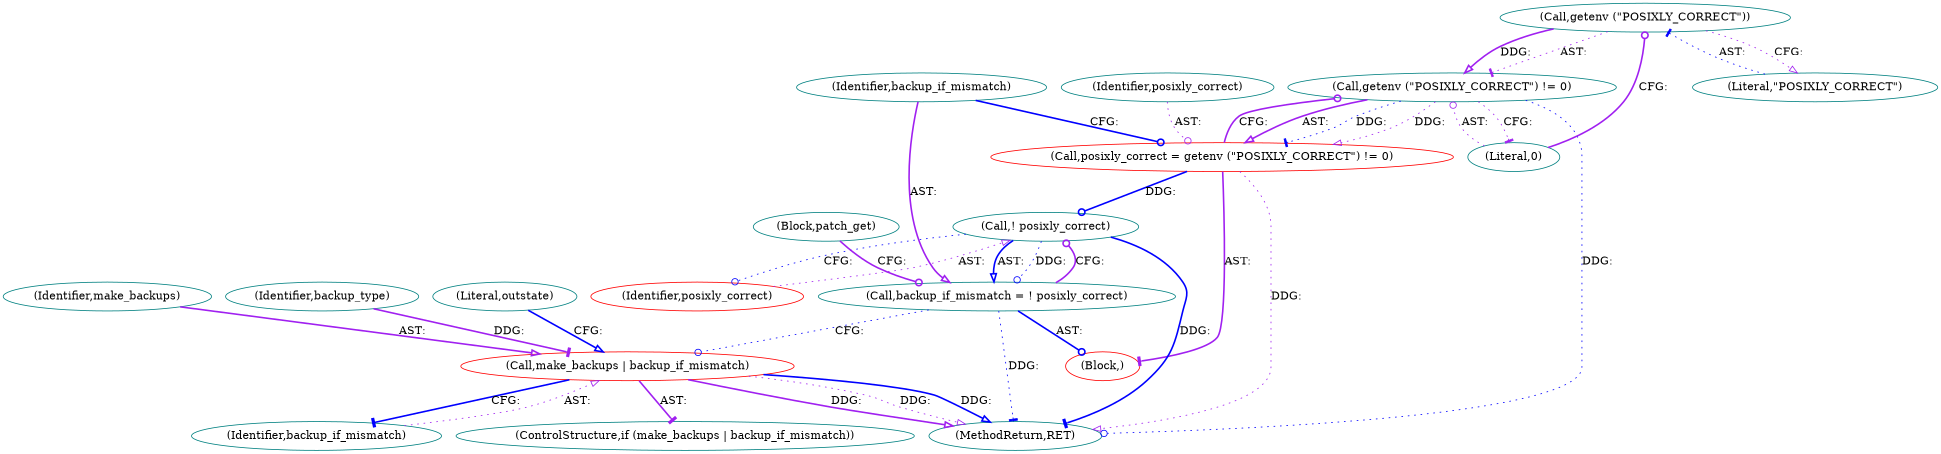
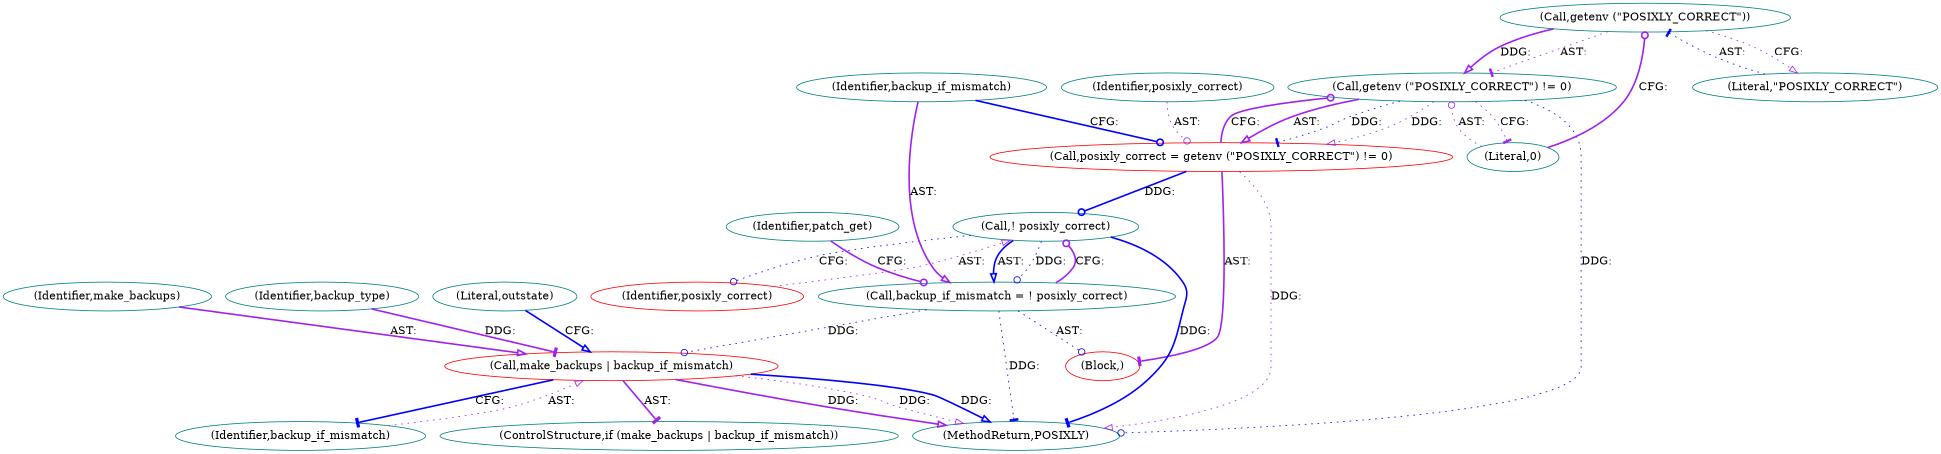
node "(Block,patch_get)": label "(Block,patch_get)" -> "(Identifier,patch_get)"
edge "(Call,backup_if_mismatch = ! posixly_correct)" -> "(Call,make_backups | backup_if_mismatch)": label "CFG: " -> "DDG: "
edge "(Call,backup_if_mismatch = ! posixly_correct)" -> "(Block,)": style bold -> dotted
node "(MethodReturn,RET)": label "(MethodReturn,RET)" -> "(MethodReturn,POSIXLY)"
